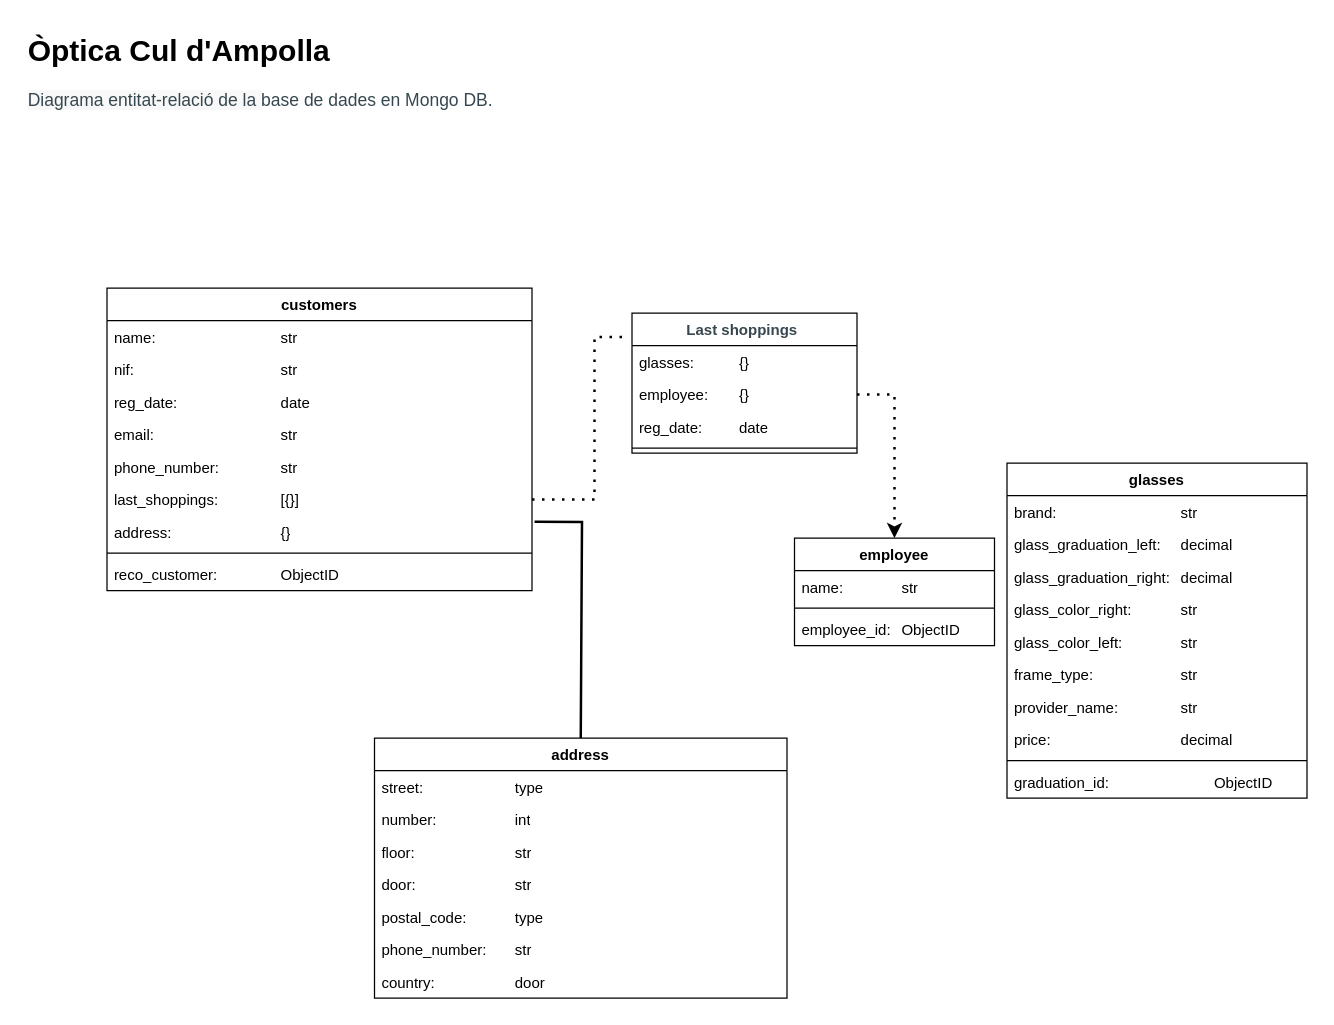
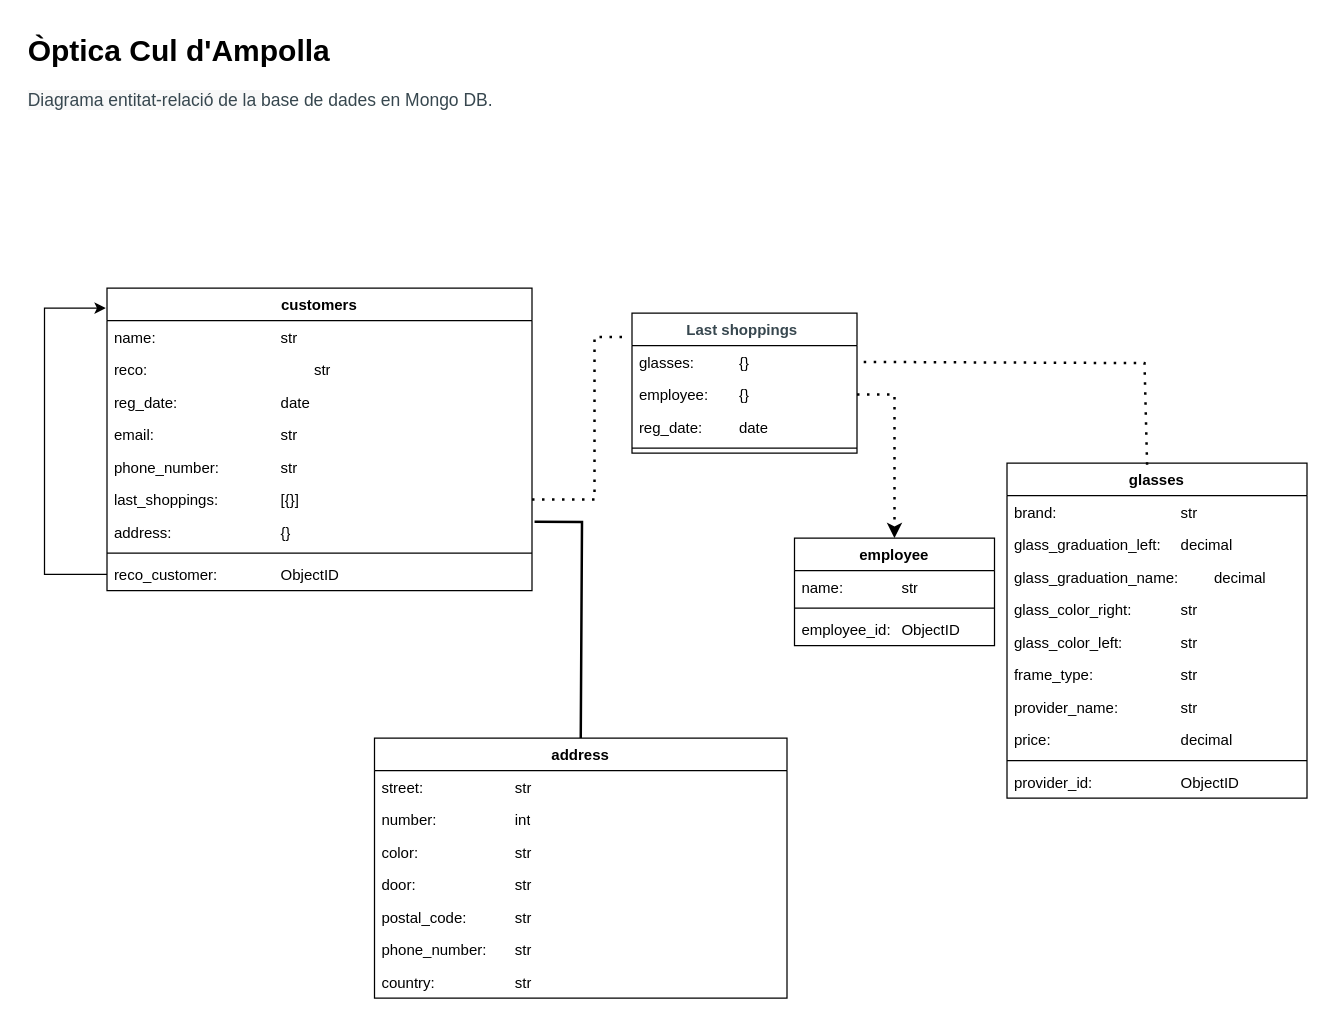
edge "glasses: {}" -- "glasses": added
node "nif: str": label "nif: str" -> "reco: str"
edge "reco_customer: ObjectID" -> "customers": added
node "glass_graduation_right: decimal": label "glass_graduation_right: decimal" -> "glass_graduation_name: decimal"
node "graduation_id: ObjectID": label "graduation_id: ObjectID" -> "provider_id: ObjectID"
node "street: type": label "street: type" -> "street: str"
node "floor: str": label "floor: str" -> "color: str"
node "postal_code: type": label "postal_code: type" -> "postal_code: str"
node "country: door": label "country: door" -> "country: str"
